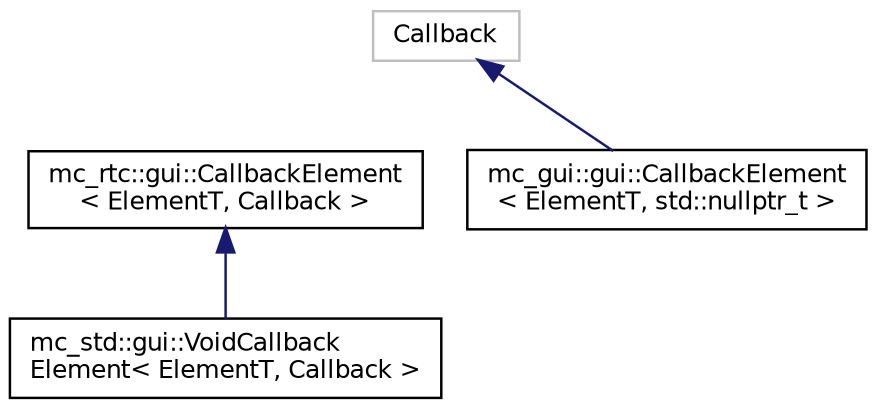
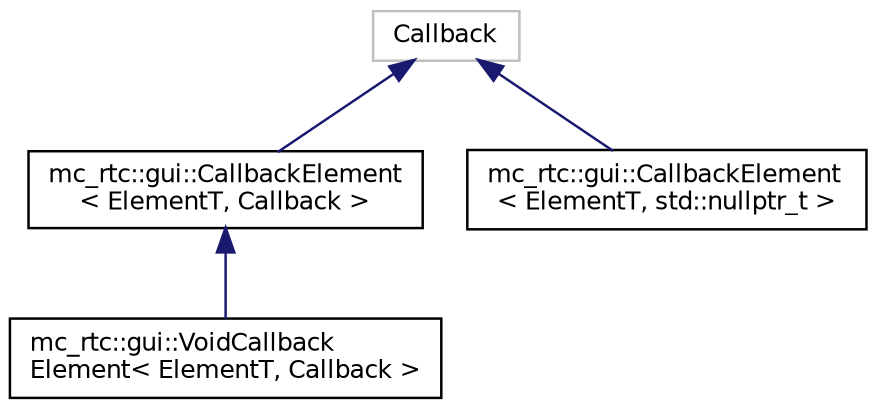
edge "mc_rtc::gui::CallbackElement < ElementT, Callback >" -> "Callback": added
node "mc_gui::gui::CallbackElement < ElementT, std::nullptr_t >": label "mc_gui::gui::CallbackElement < ElementT, std::nullptr_t >" -> "mc_rtc::gui::CallbackElement < ElementT, std::nullptr_t >"
node "mc_std::gui::VoidCallback Element< ElementT, Callback >": label "mc_std::gui::VoidCallback Element< ElementT, Callback >" -> "mc_rtc::gui::VoidCallback Element< ElementT, Callback >"
